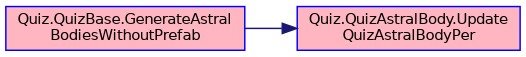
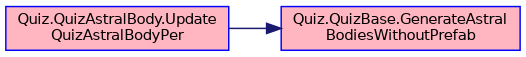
edge "Quiz.QuizBase.GenerateAstral BodiesWithoutPrefab" -> "Quiz.QuizAstralBody.Update QuizAstralBodyPer": reversed
